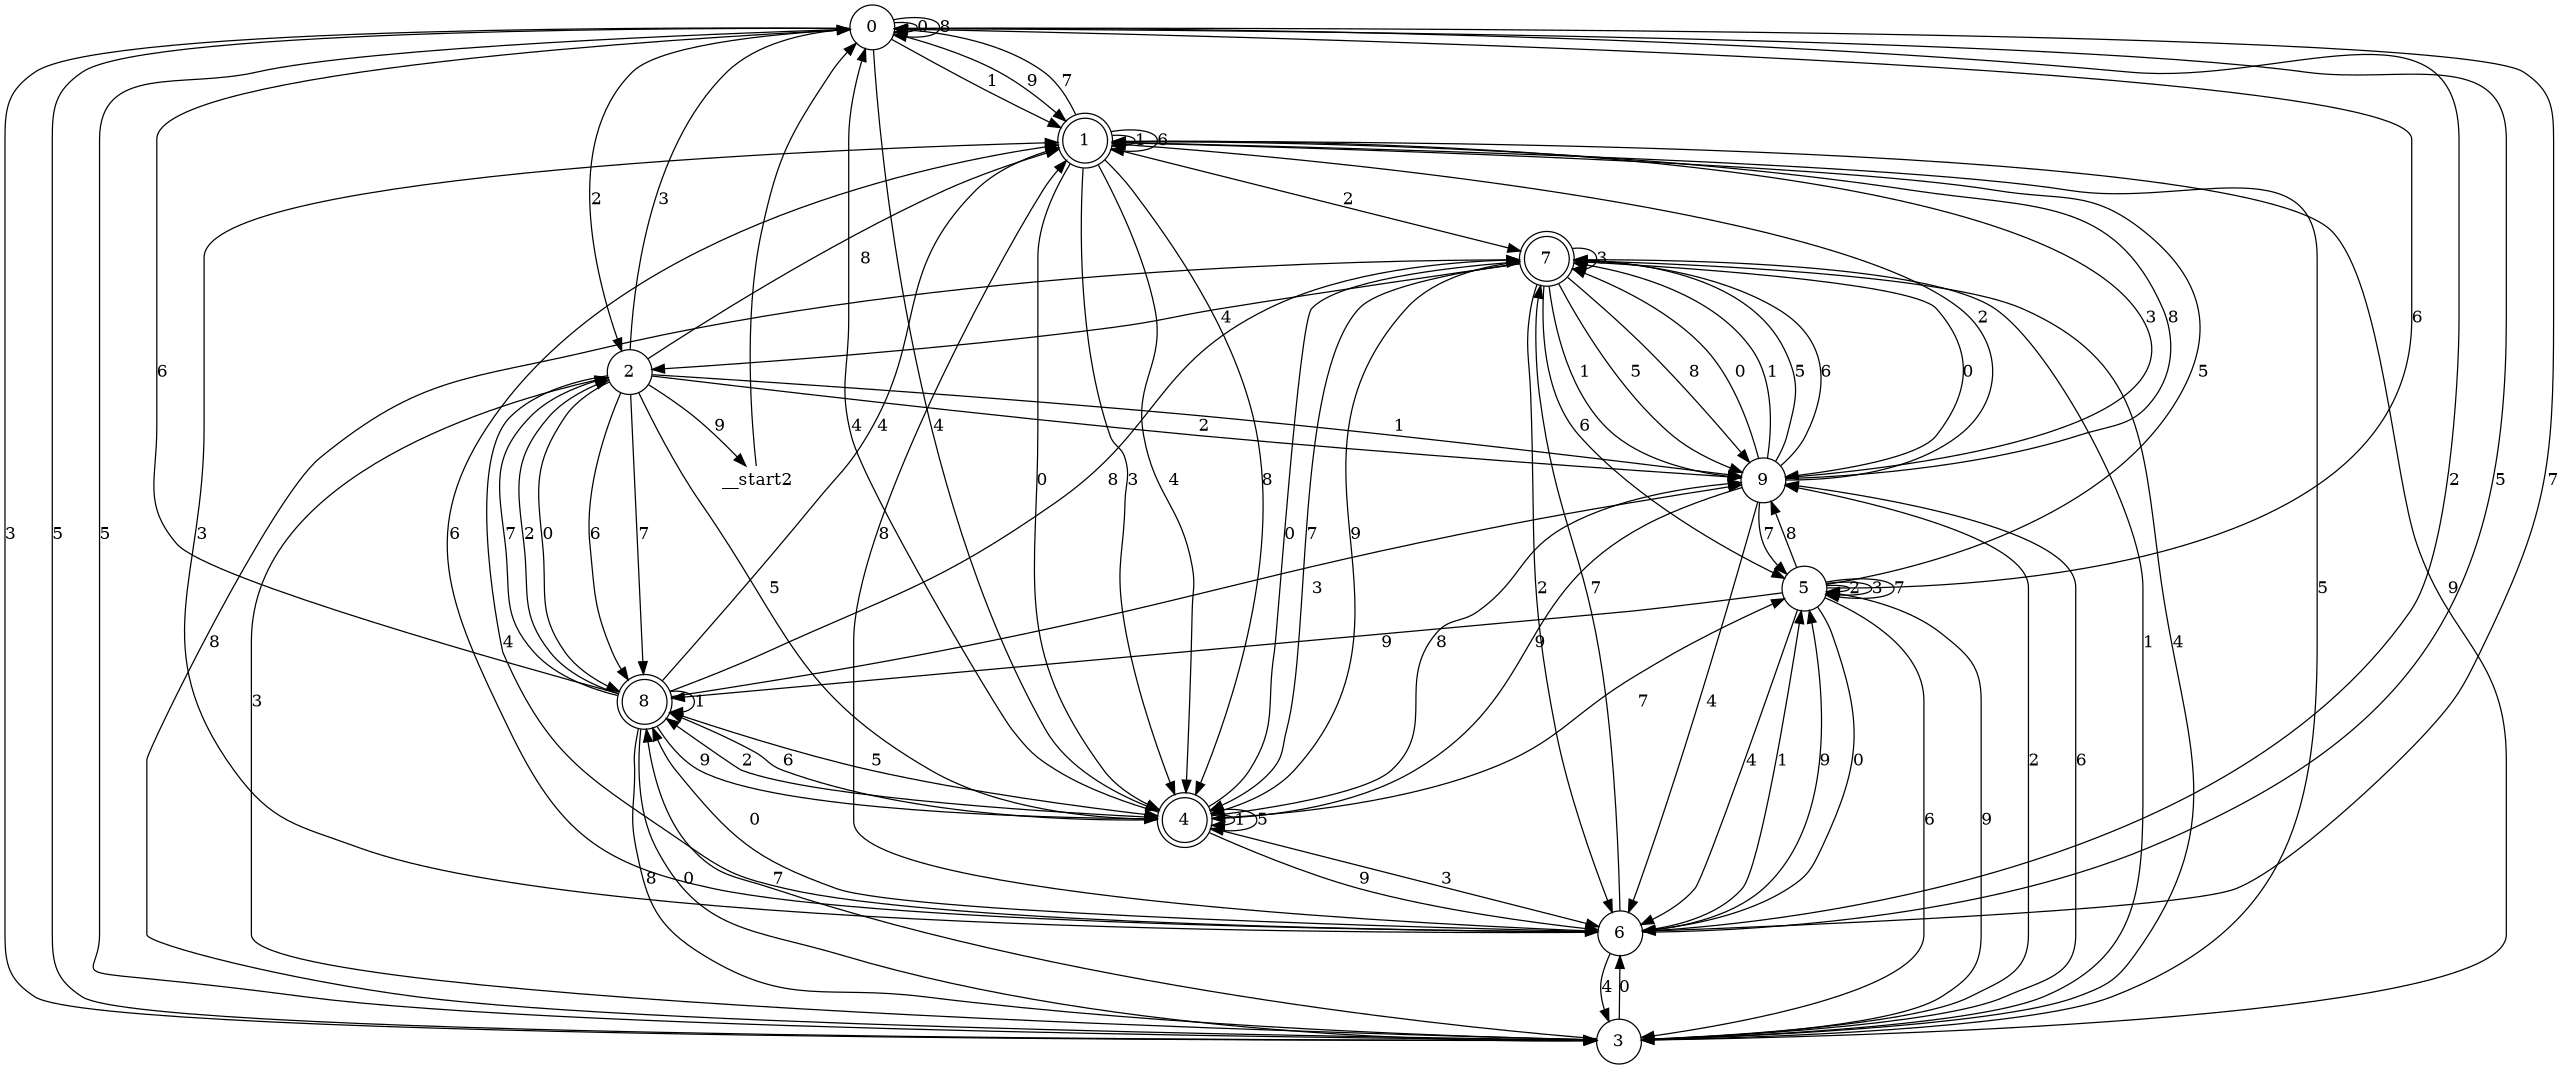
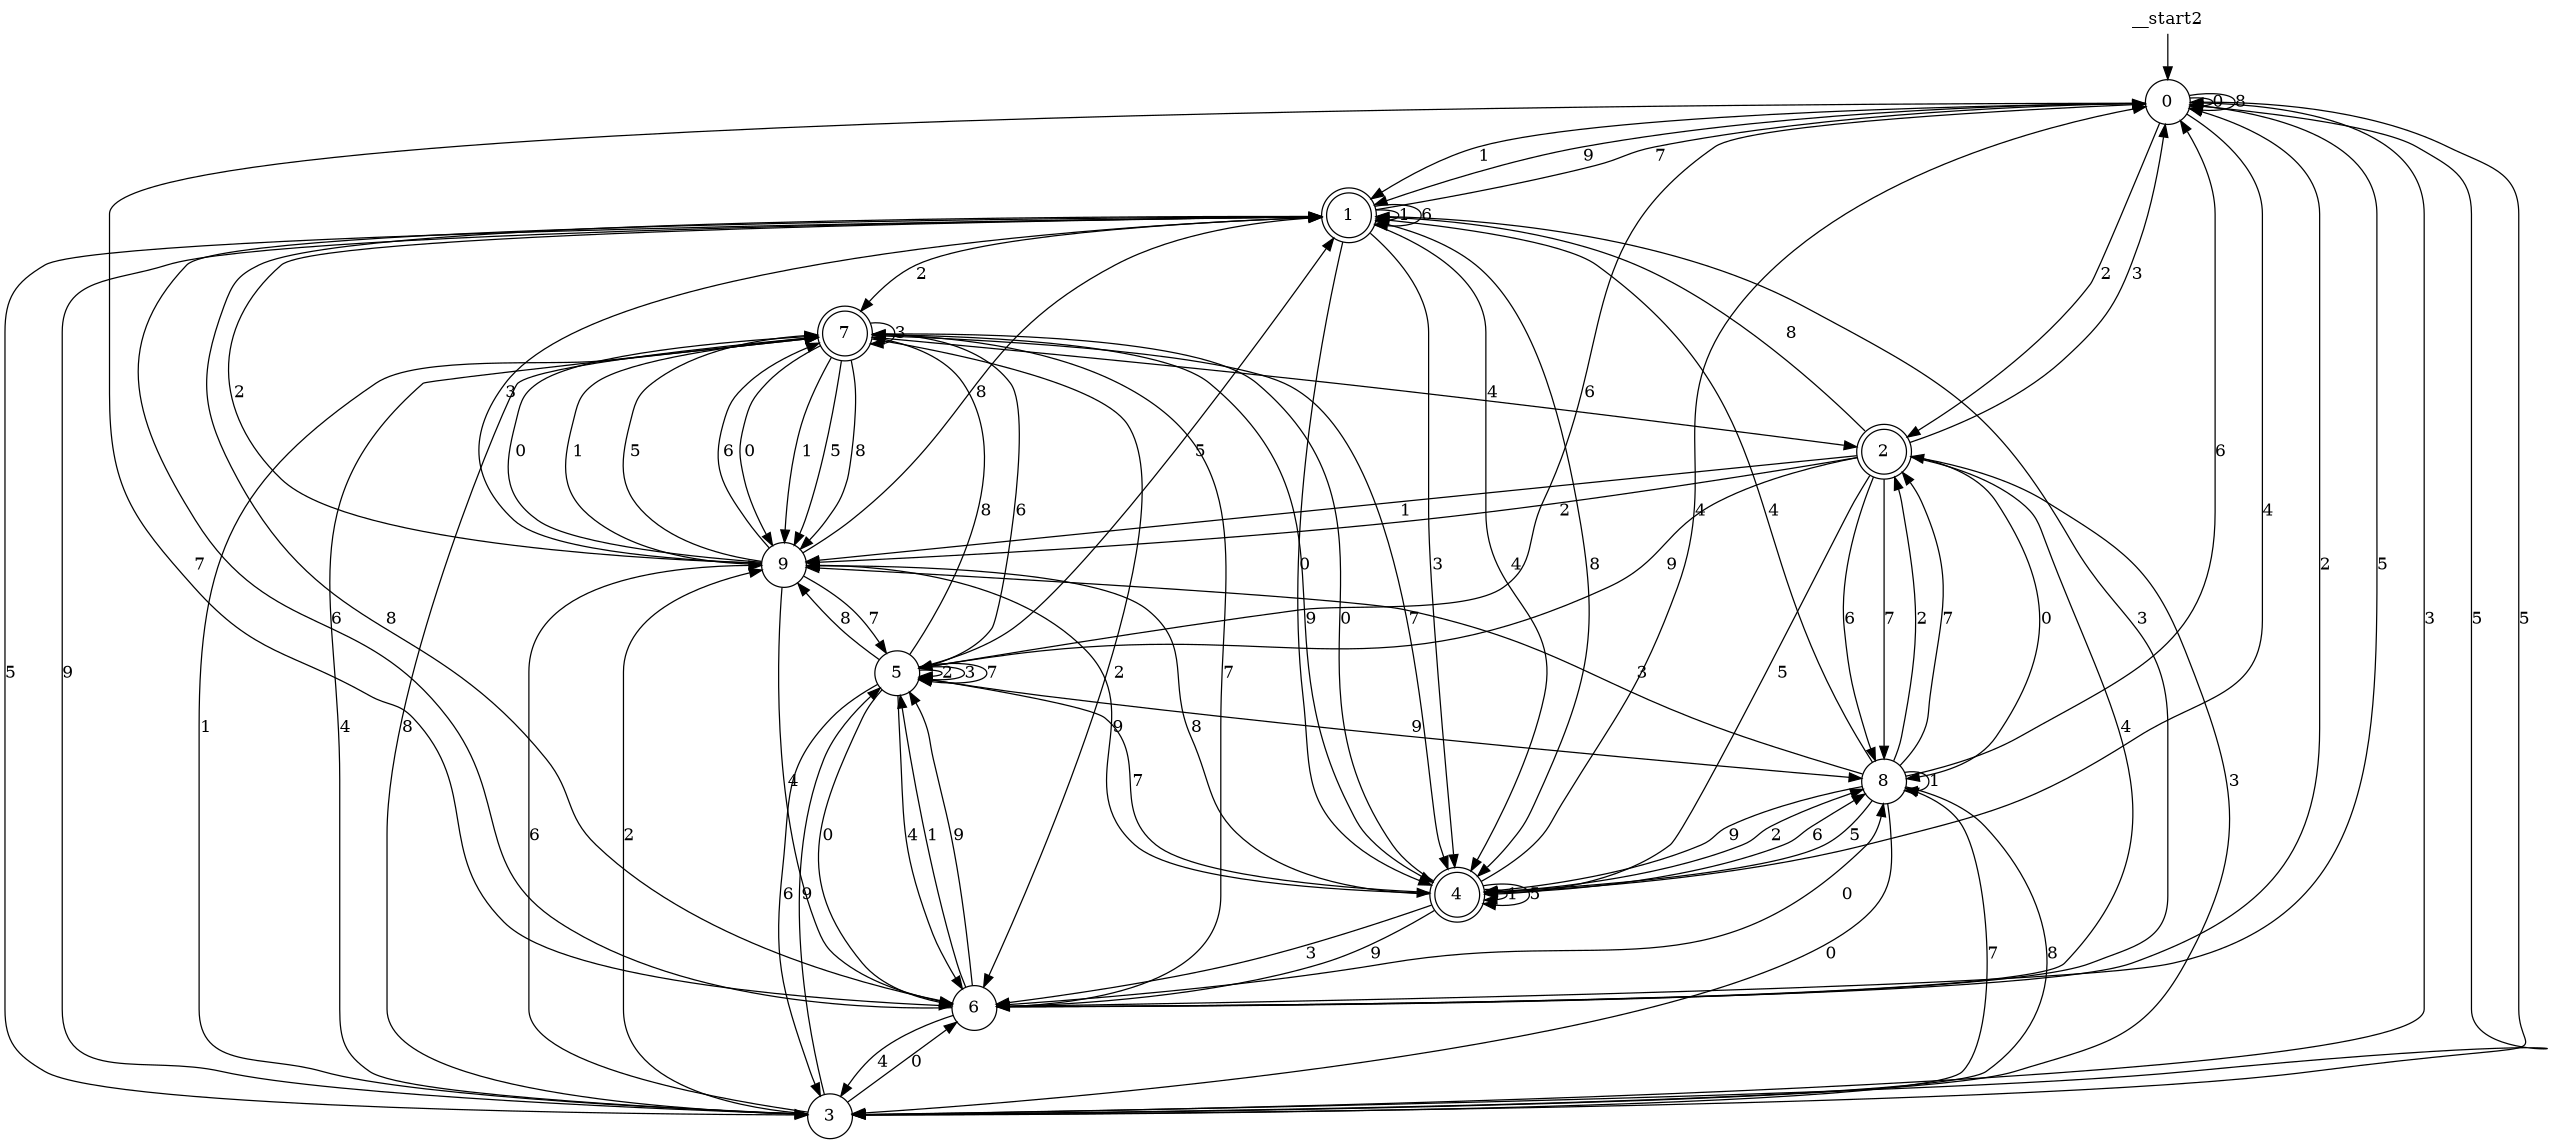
node "2": shape circle -> doublecircle
edge "2" -> "__start2": now "2" -> "5"
edge "8" -> "7": now "5" -> "7"
node "8": shape doublecircle -> circle
